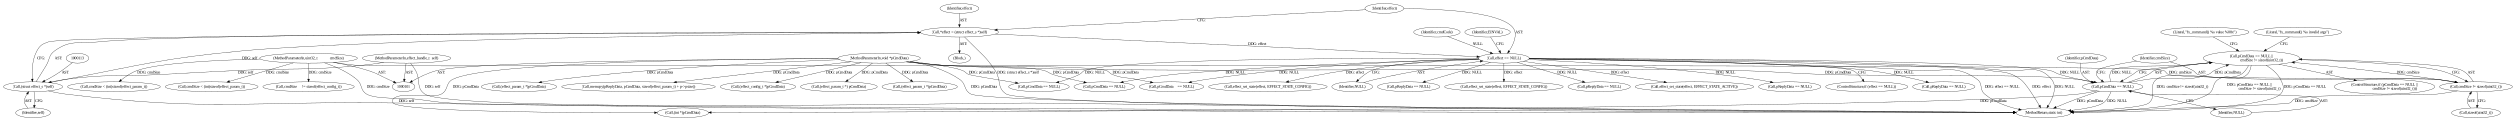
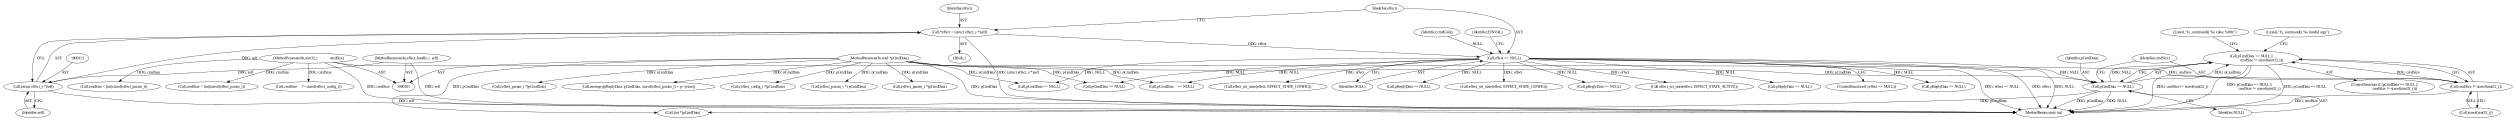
edge "(Call,sizeof(uint32_t))" -> "(Call,cmdSize != sizeof(uint32_t))": label "AST: " -> "NULL: "
